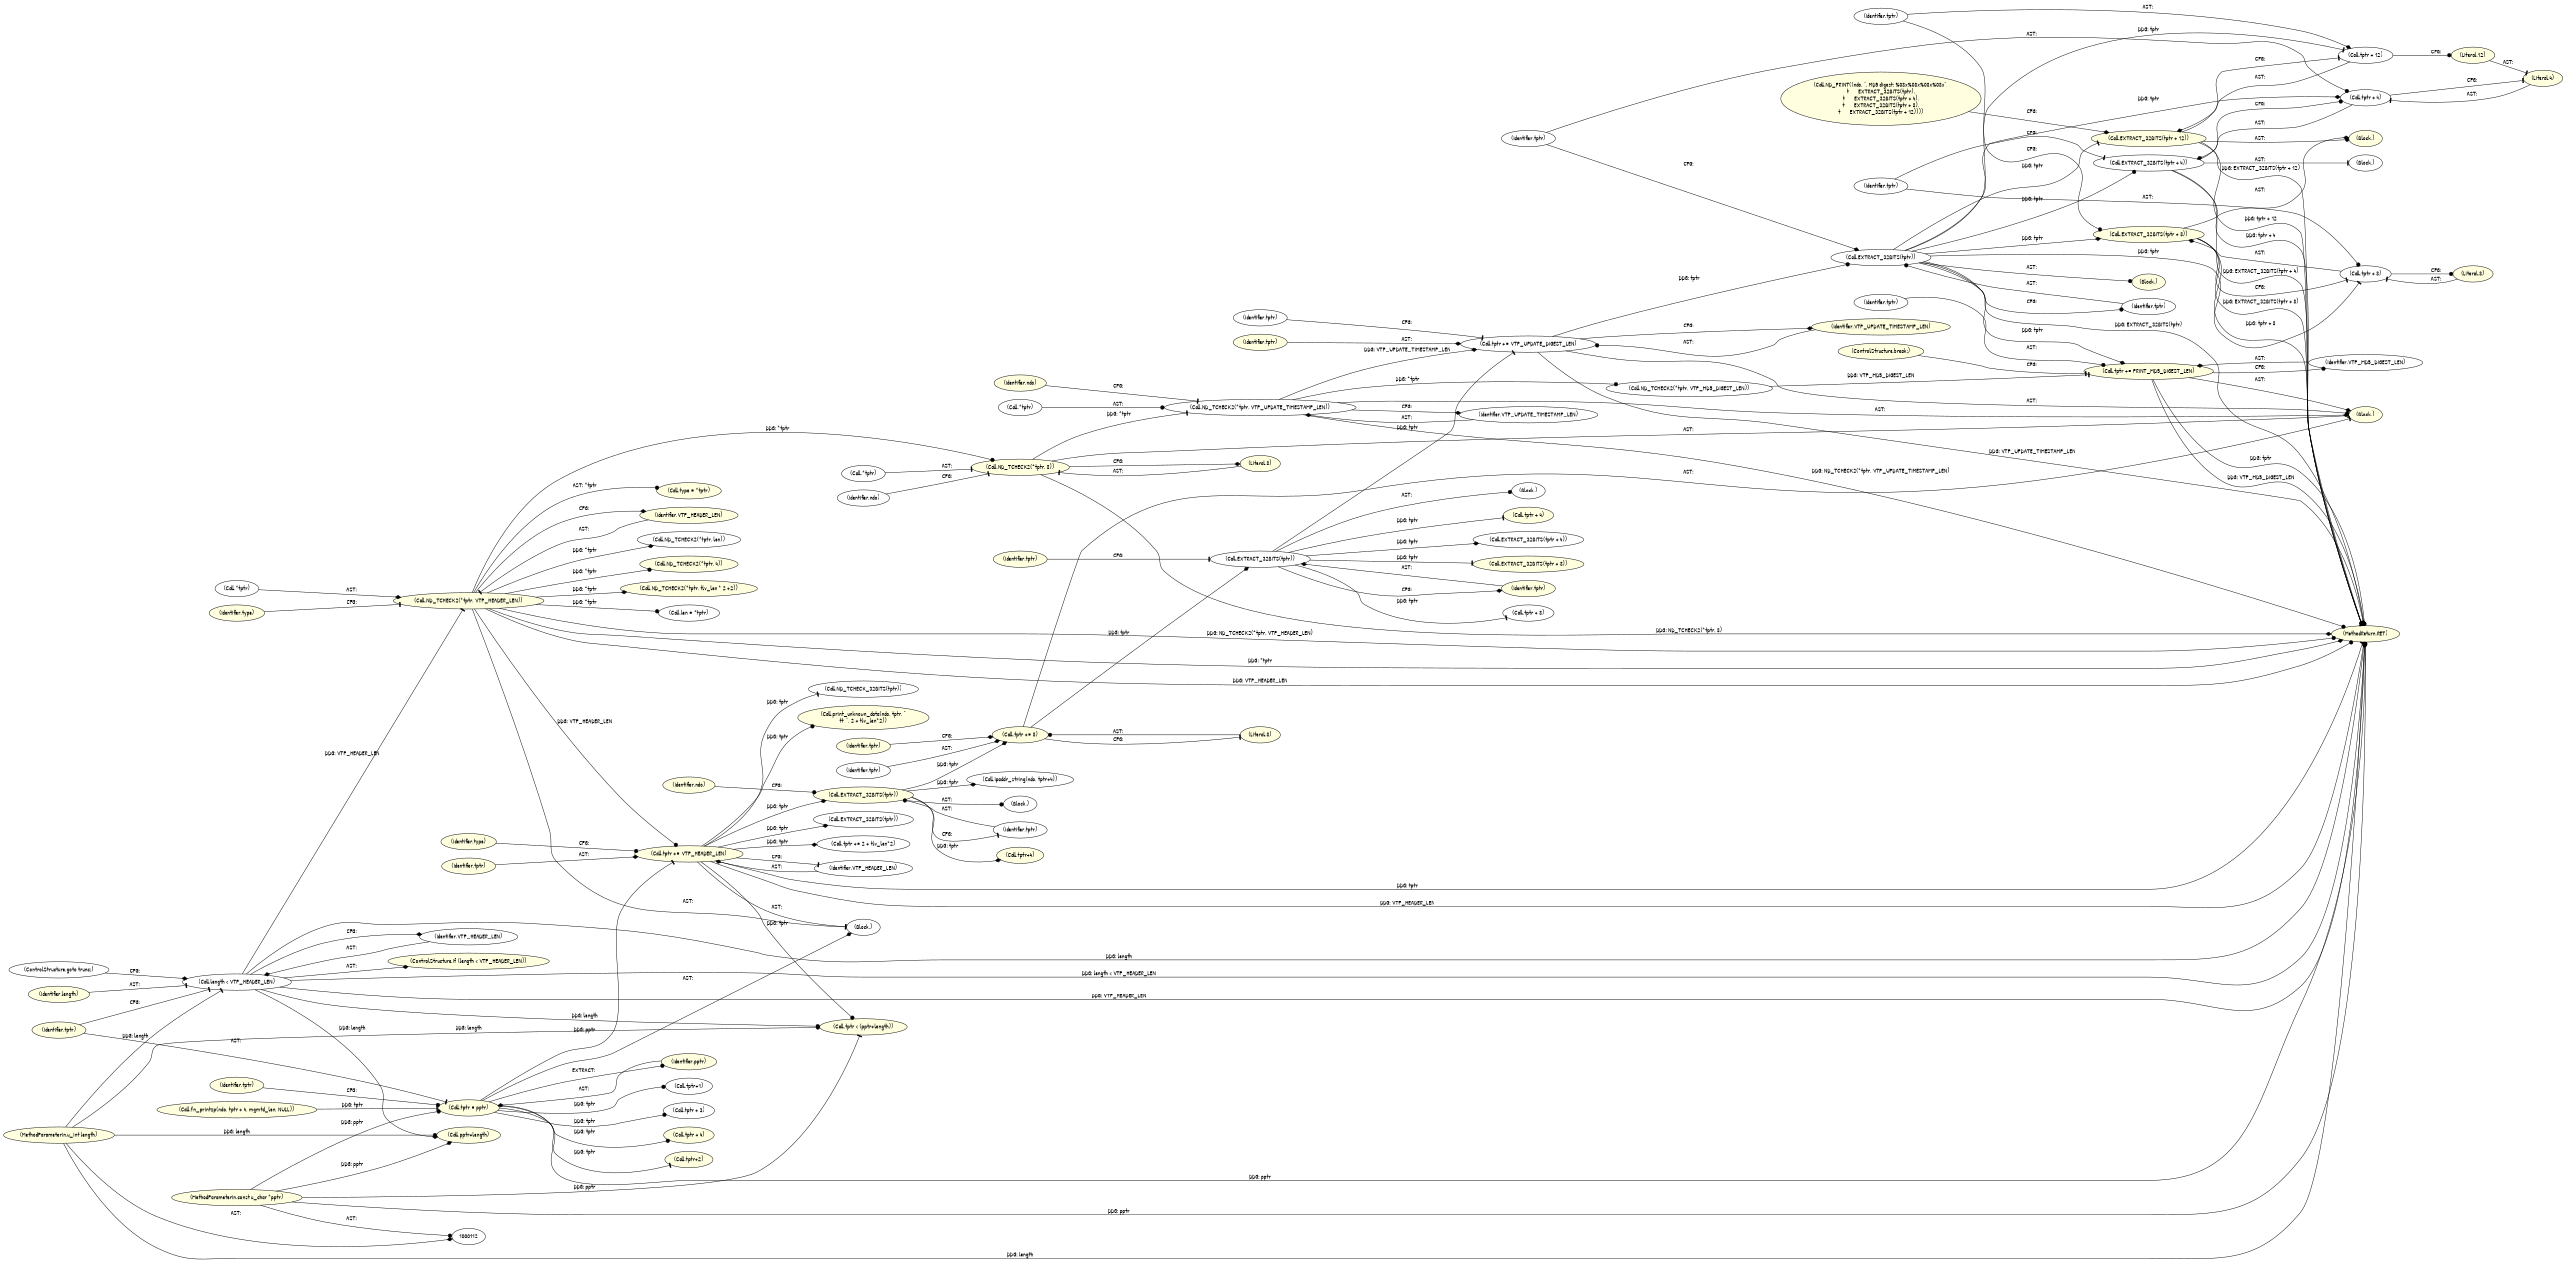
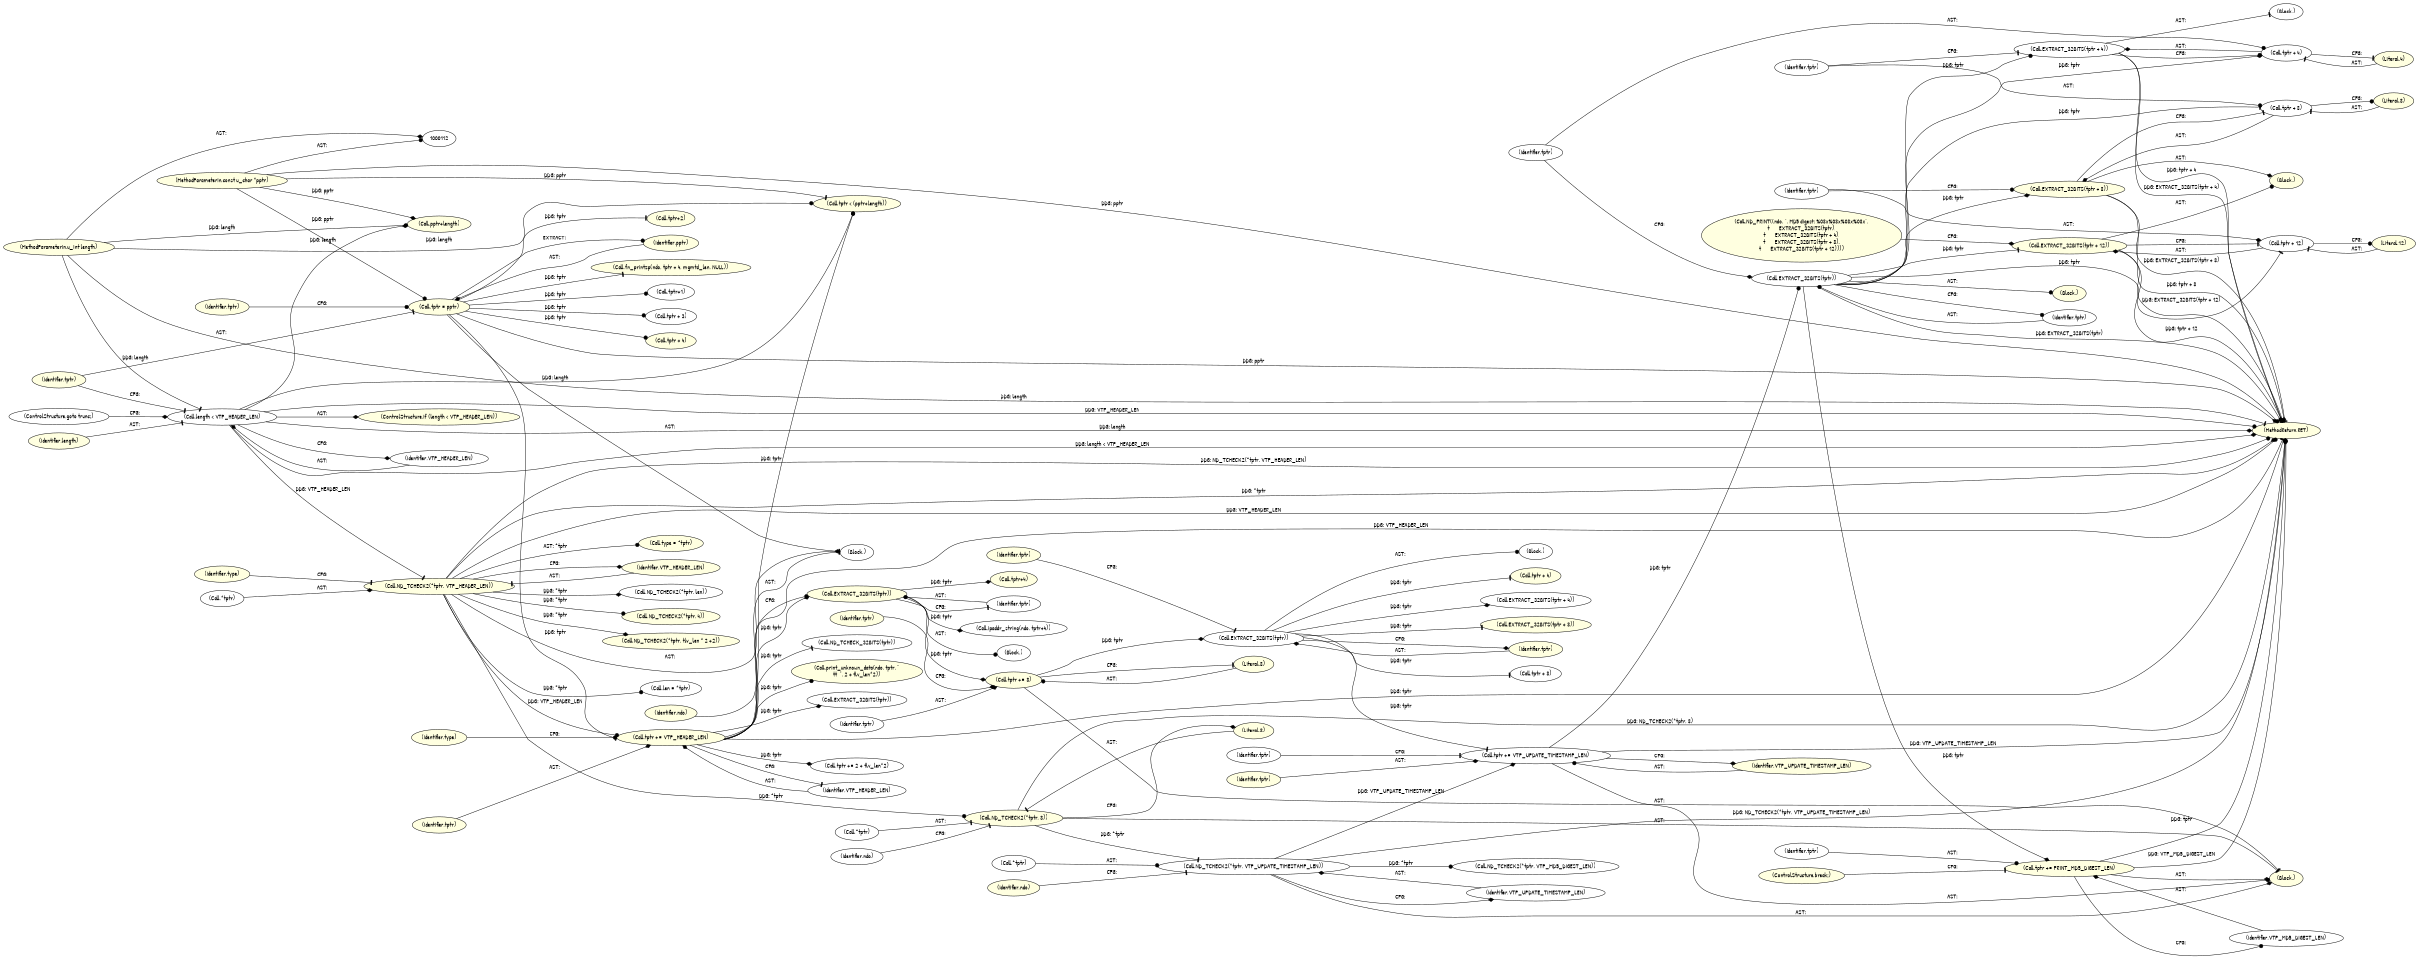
edge "(Literal,12)" -> "(Literal,4)": now "(Literal,12)" -> "(Call,tptr + 12)"
node "(Call,tptr += VTP_UPDATE_DIGEST_LEN)": label "(Call,tptr += VTP_UPDATE_DIGEST_LEN)" -> "(Call,tptr += VTP_UPDATE_TIMESTAMP_LEN)"
edge "(Call,ND_TCHECK2(*tptr, VTP_MD5_DIGEST_LEN))" -> "(Call,tptr += PRINT_MD5_DIGEST_LEN)": removed, label "DDG: VTP_MD5_DIGEST_LEN"
edge "(Call,tptr = pptr)" -> "(Call,tptr += VTP_HEADER_LEN)": label "DDG: pptr" -> "DDG: tptr"
edge "(Call,fn_printzp(ndo, tptr + 4, mgmtd_len, NULL))" -> "(Call,tptr = pptr)": reversed
